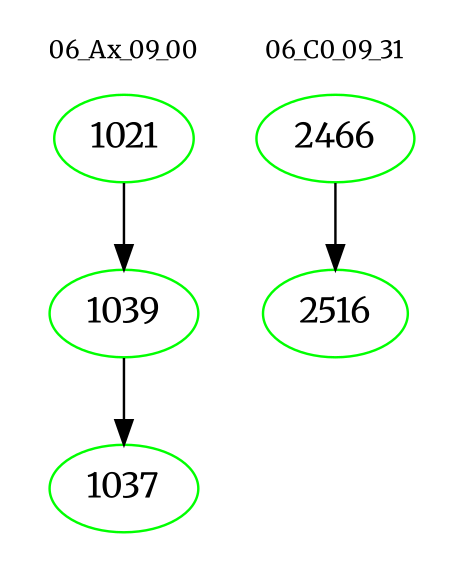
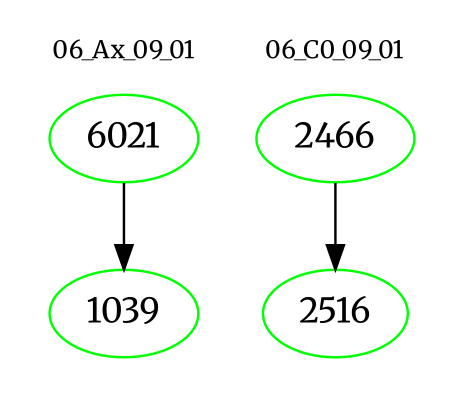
cluster "06_Ax_09_00": label "06_Ax_09_00" -> "06_Ax_09_01"
cluster "06_C0_09_31": label "06_C0_09_31" -> "06_C0_09_01"
node "1021": label "1021" -> "6021"
node "1037": removed
